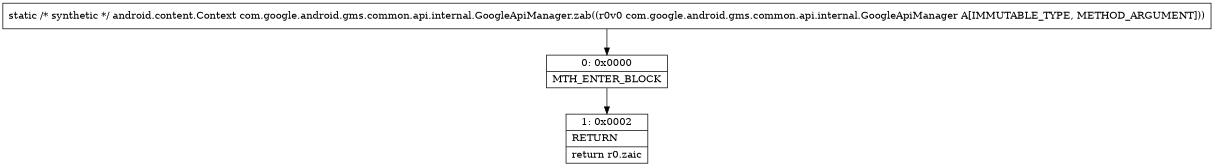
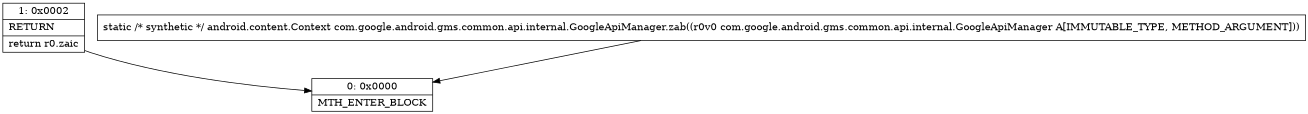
edge "0: 0x0000" -> "1: 0x0002": reversed
